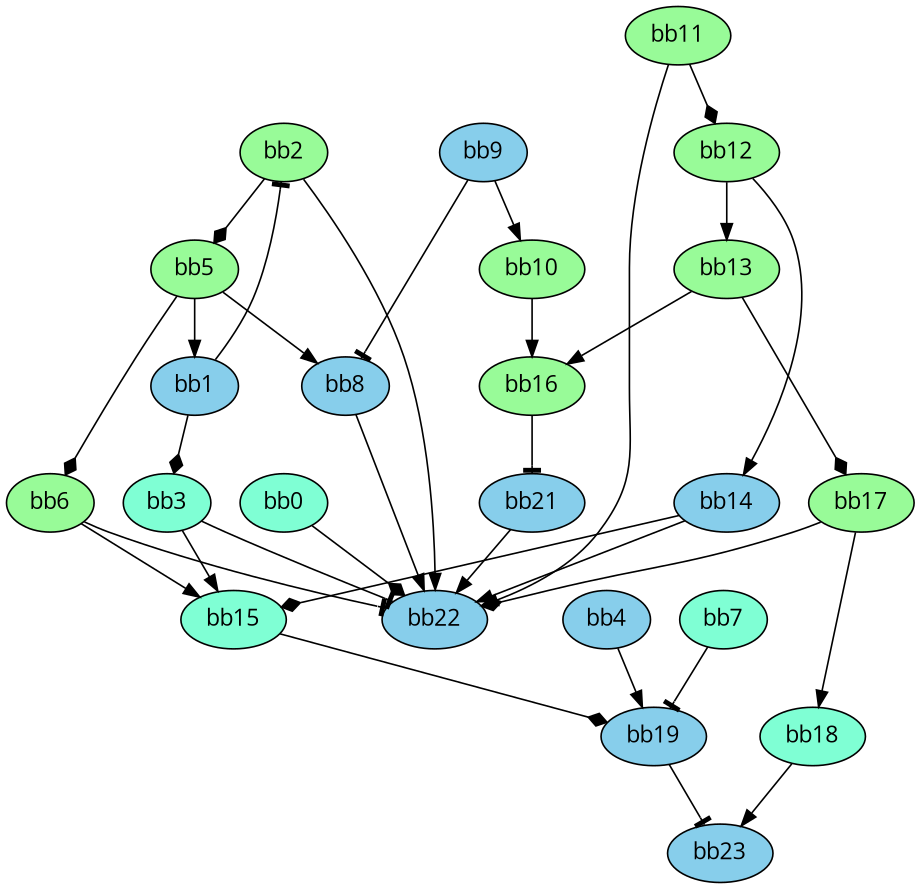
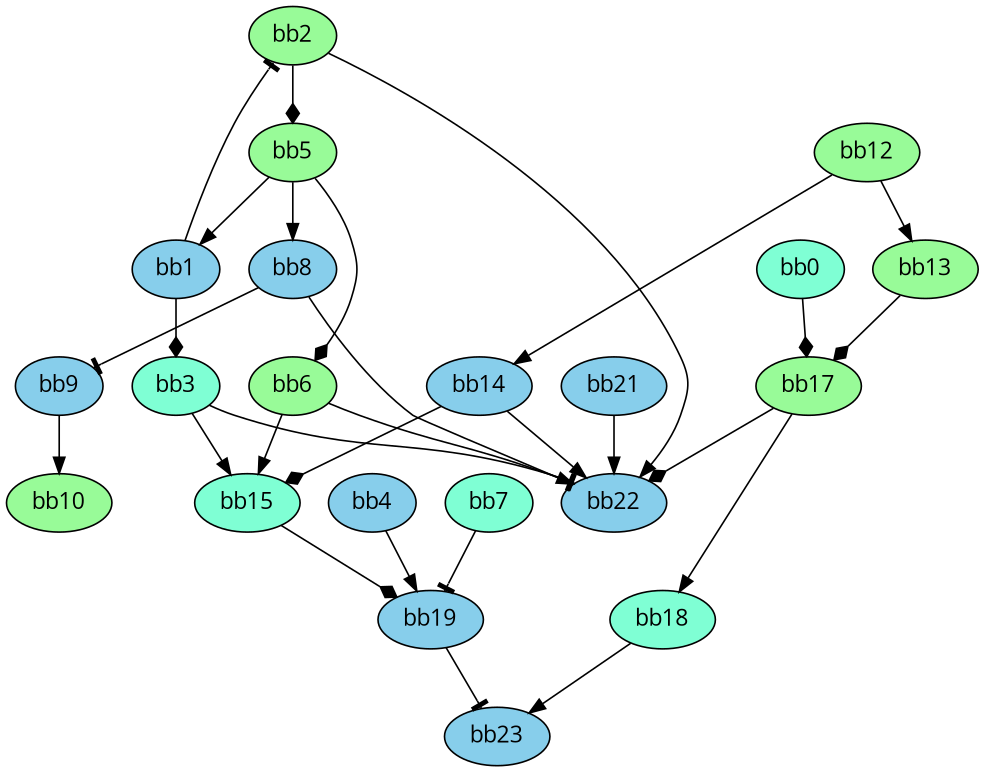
node "bb11": removed
edge "bb9" -> "bb8": reversed
node "bb16": removed
edge "bb0" -> "bb22": now "bb0" -> "bb17"
